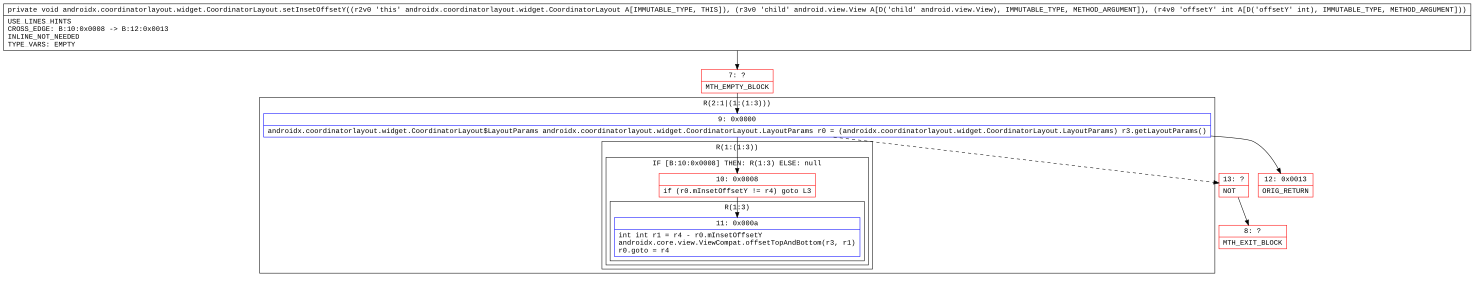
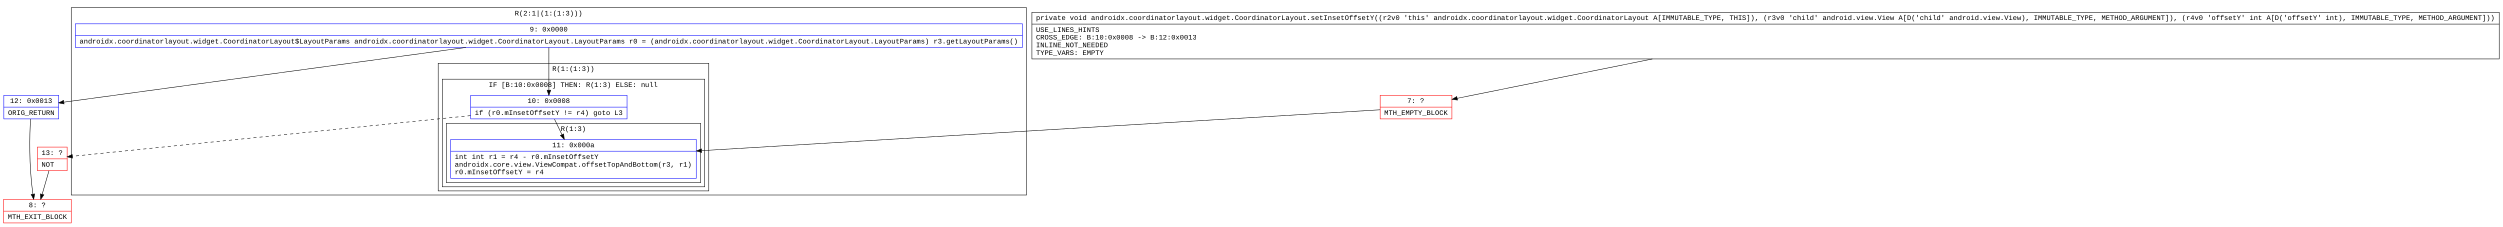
edge "7: ?" -> "9: 0x0000": now "7: ?" -> "11: 0x000a"
edge "12: 0x0013" -> "8: ?": added
edge "9: 0x0000" -> "13: ?": now "10: 0x0008" -> "13: ?"
node "10: 0x0008": color red -> blue
node "12: 0x0013": color red -> blue
node "11: 0x000a": text "r0.goto = r4" -> "r0.mInsetOffsetY = r4"
